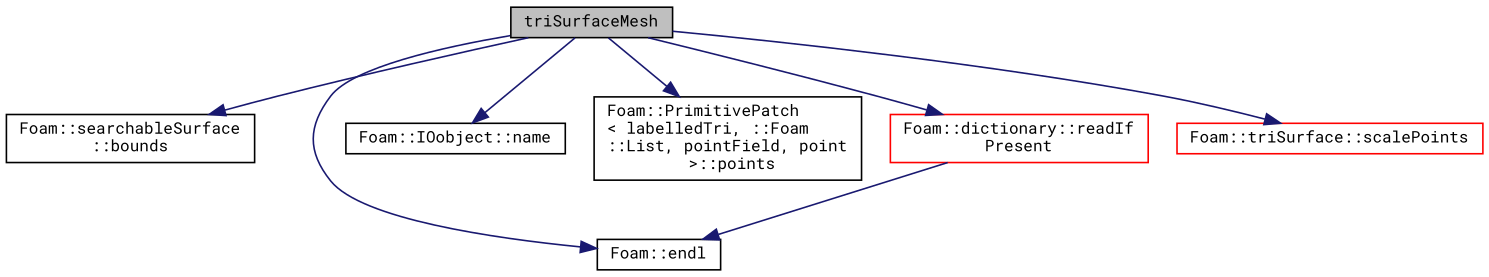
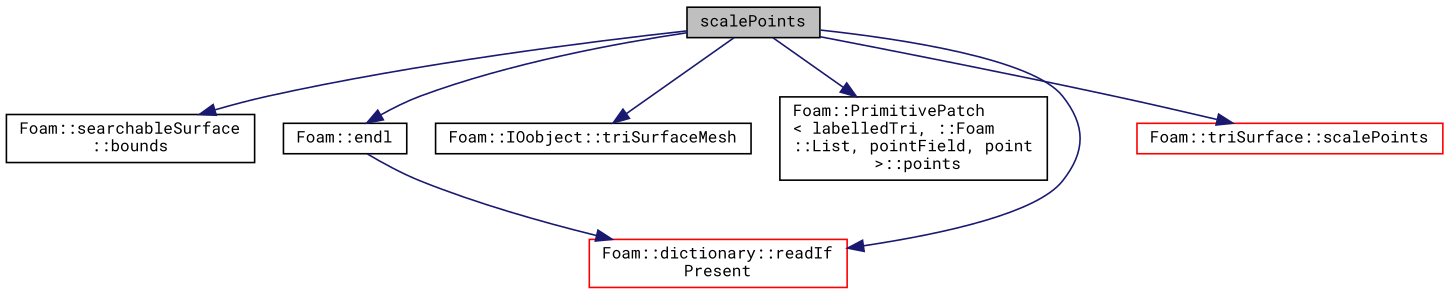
node "triSurfaceMesh": label "triSurfaceMesh" -> "scalePoints"
node "Foam::IOobject::name": label "Foam::IOobject::name" -> "Foam::IOobject::triSurfaceMesh"
edge "Foam::dictionary::readIf Present" -> "Foam::endl": reversed
